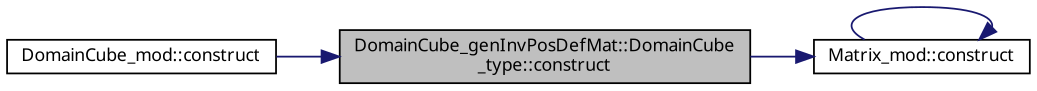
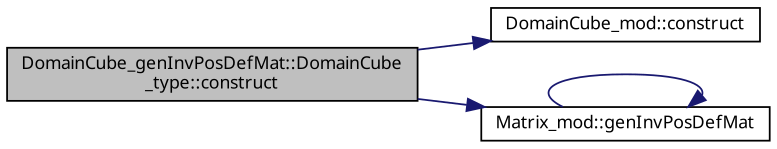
edge "DomainCube_mod::construct" -> "DomainCube_genInvPosDefMat::DomainCube _type::construct": reversed
node "Matrix_mod::construct": label "Matrix_mod::construct" -> "Matrix_mod::genInvPosDefMat"
